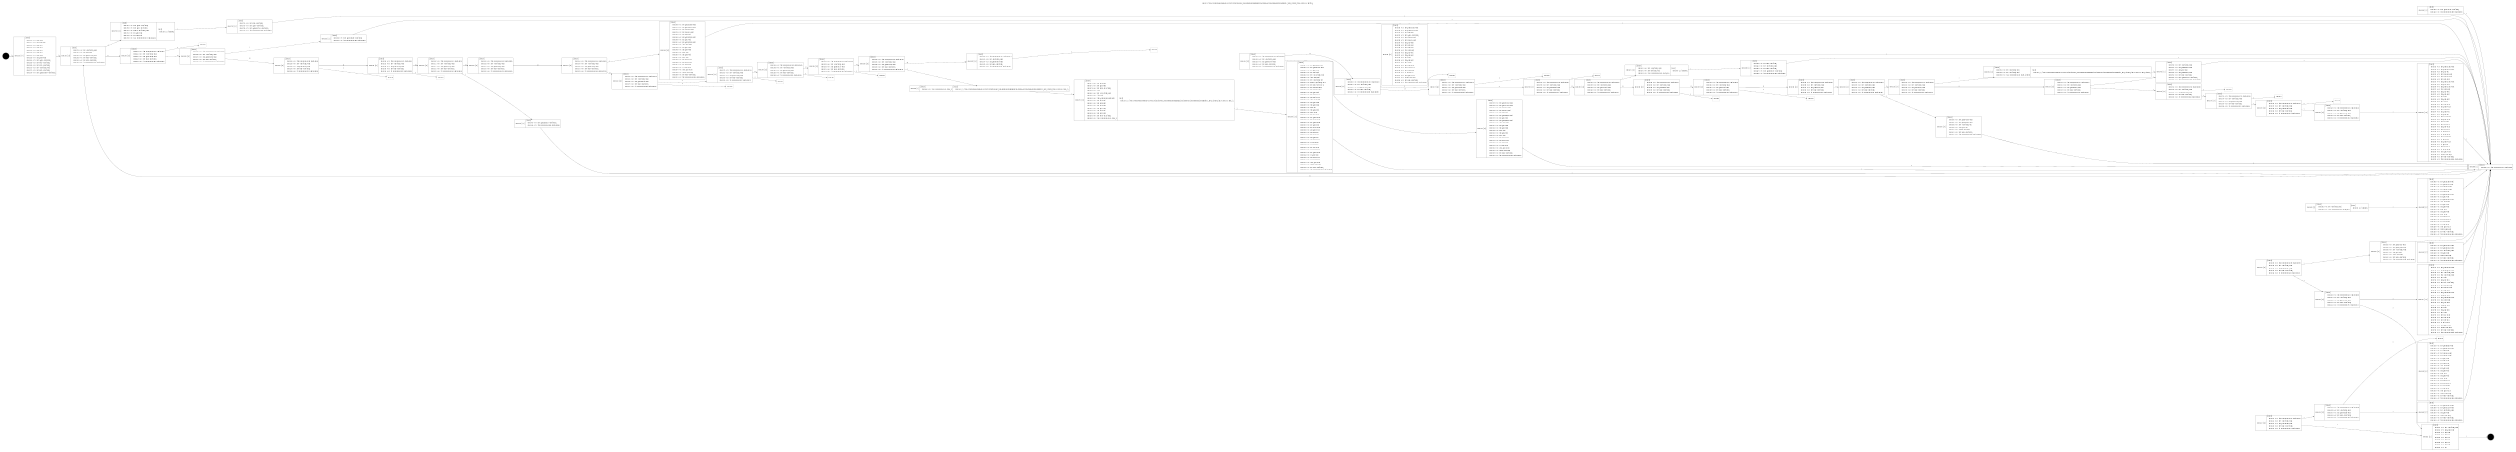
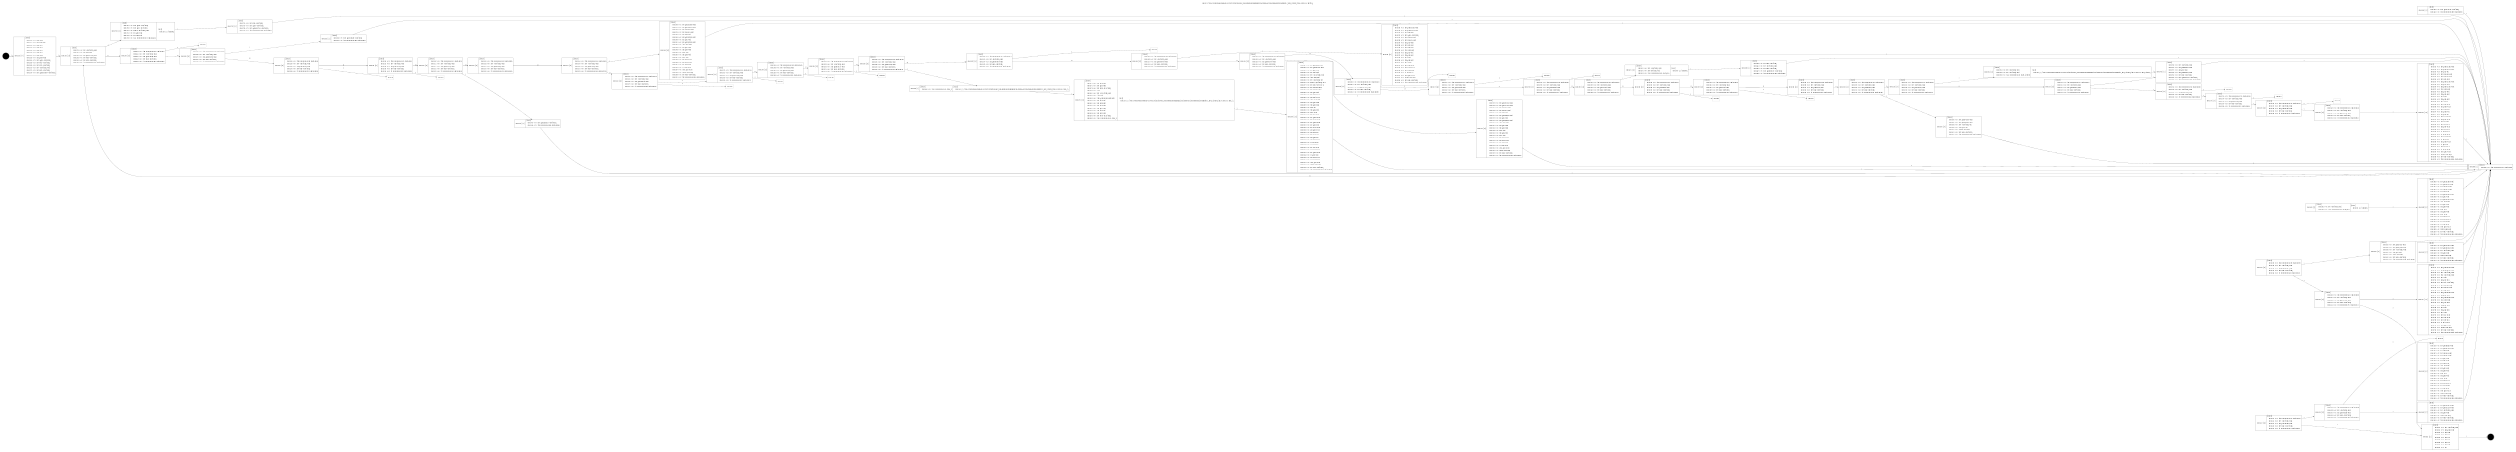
node "0x401408 [28]": added
